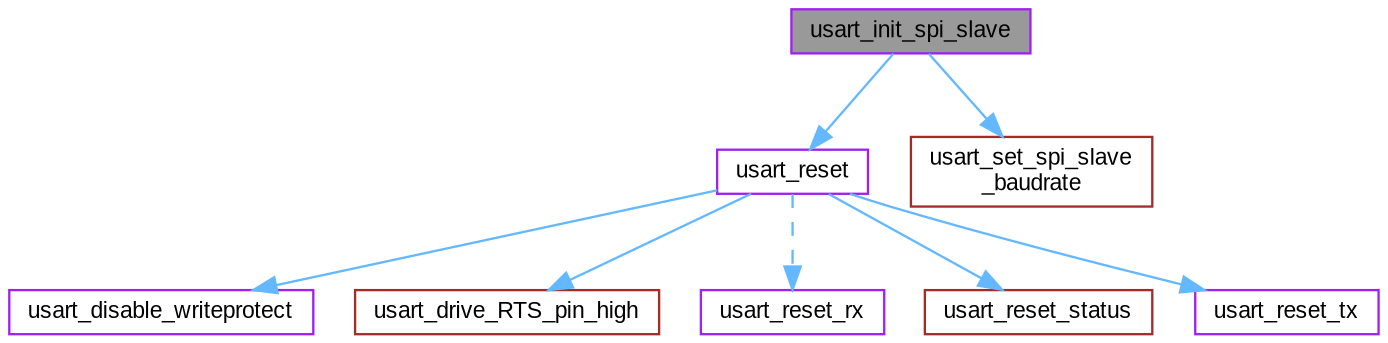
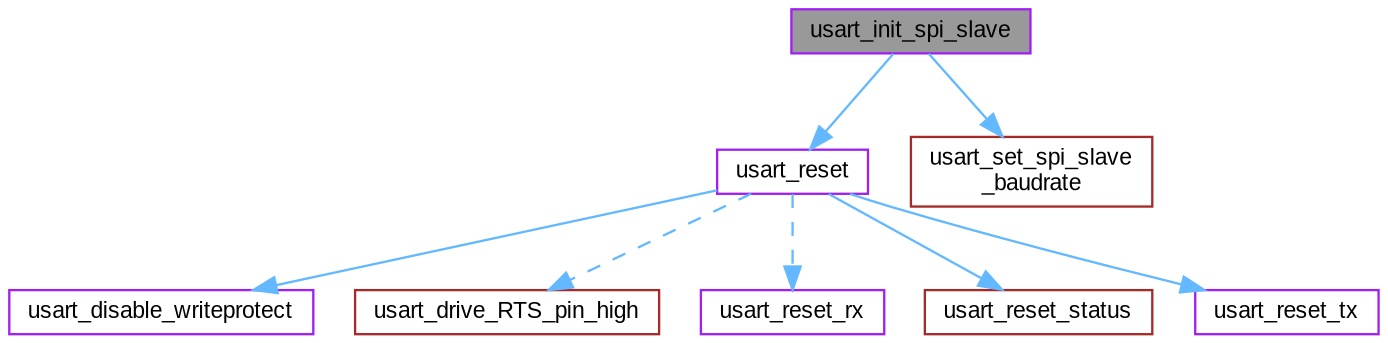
edge "usart_reset" -> "usart_drive_RTS_pin_high": style solid -> dashed
